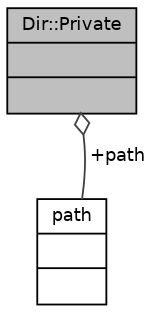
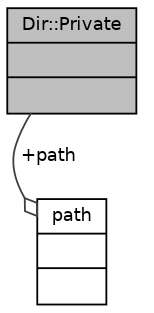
edge "path" -> "Dir::Private": reversed
